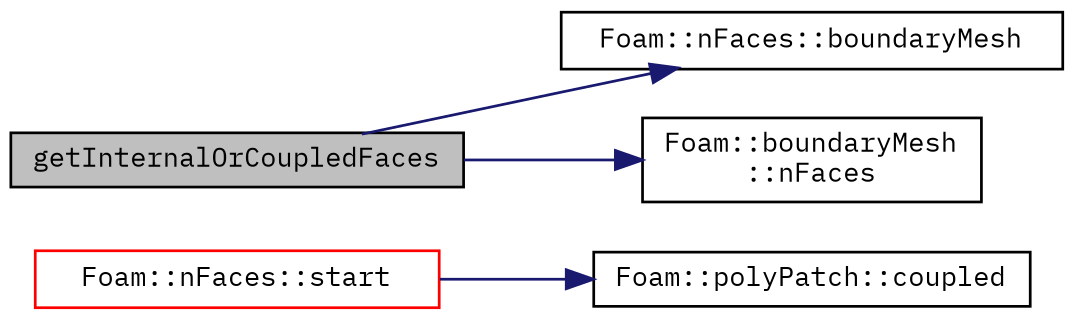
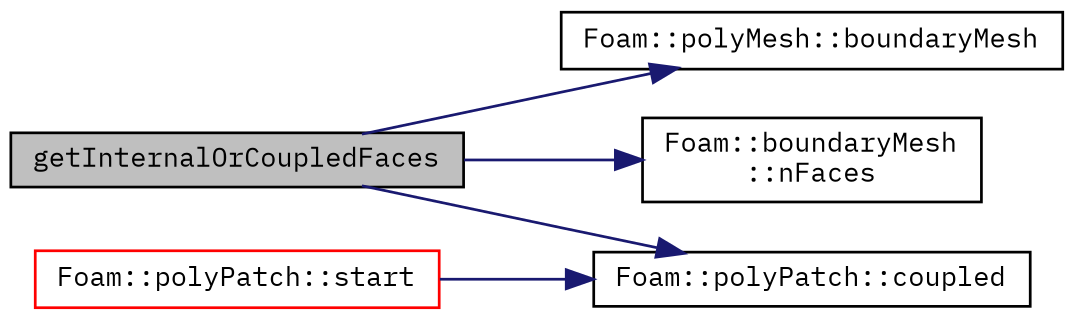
node "Foam::nFaces::boundaryMesh": label "Foam::nFaces::boundaryMesh" -> "Foam::polyMesh::boundaryMesh"
edge "getInternalOrCoupledFaces" -> "Foam::polyPatch::coupled": added
node "Foam::nFaces::start": label "Foam::nFaces::start" -> "Foam::polyPatch::start"
